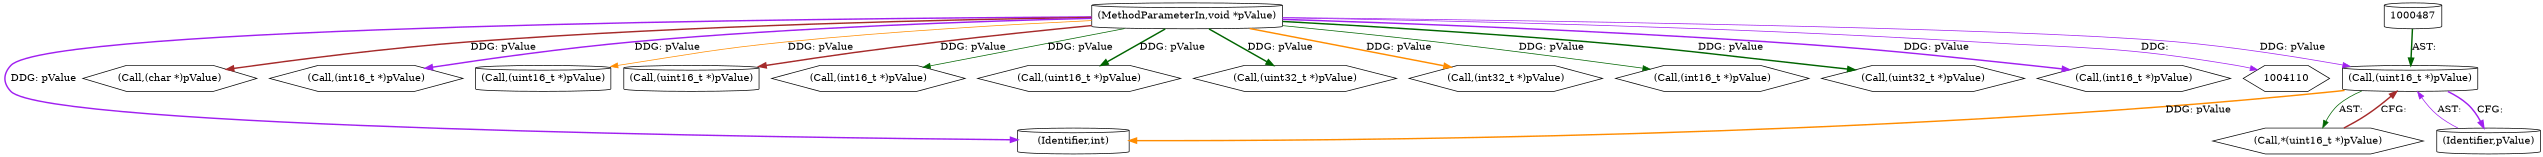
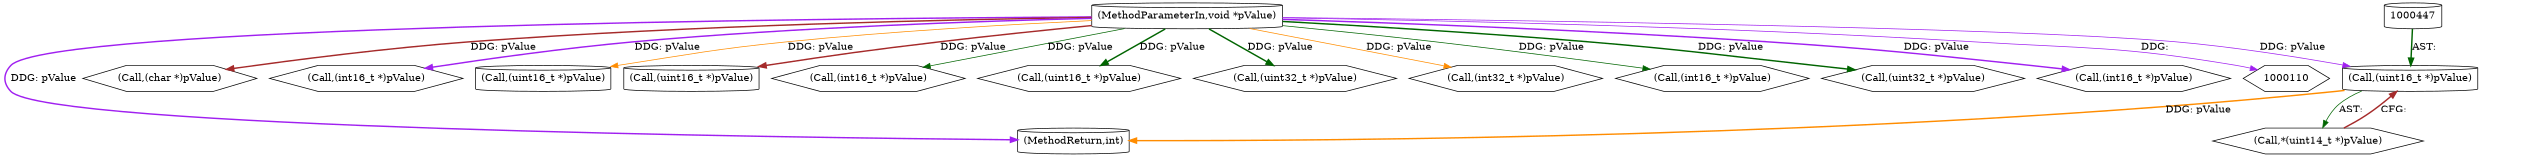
node "1000487": label "1000487" -> "1000447"
edge "(MethodParameterIn,void *pValue)" -> "(Call,(int32_t *)pValue)": style bold -> solid
node "1004110": label "1004110" -> "1000110"
node "(Identifier,int)": label "(Identifier,int)" -> "(MethodReturn,int)"
node "(Call,*(uint16_t *)pValue)": label "(Call,*(uint16_t *)pValue)" -> "(Call,*(uint14_t *)pValue)"
node "(Identifier,pValue)": removed
